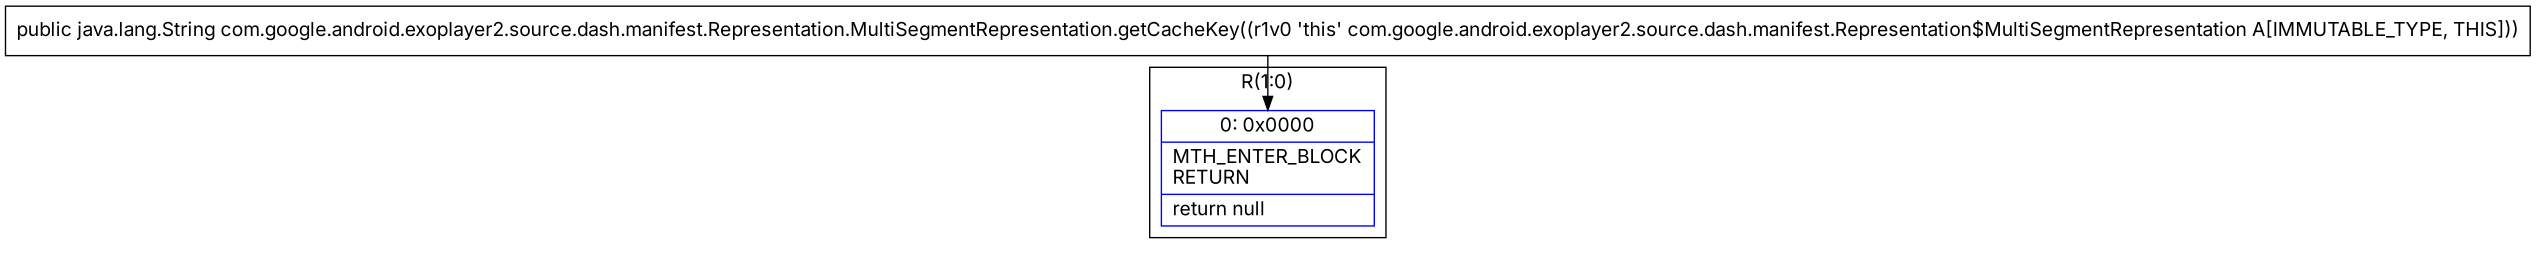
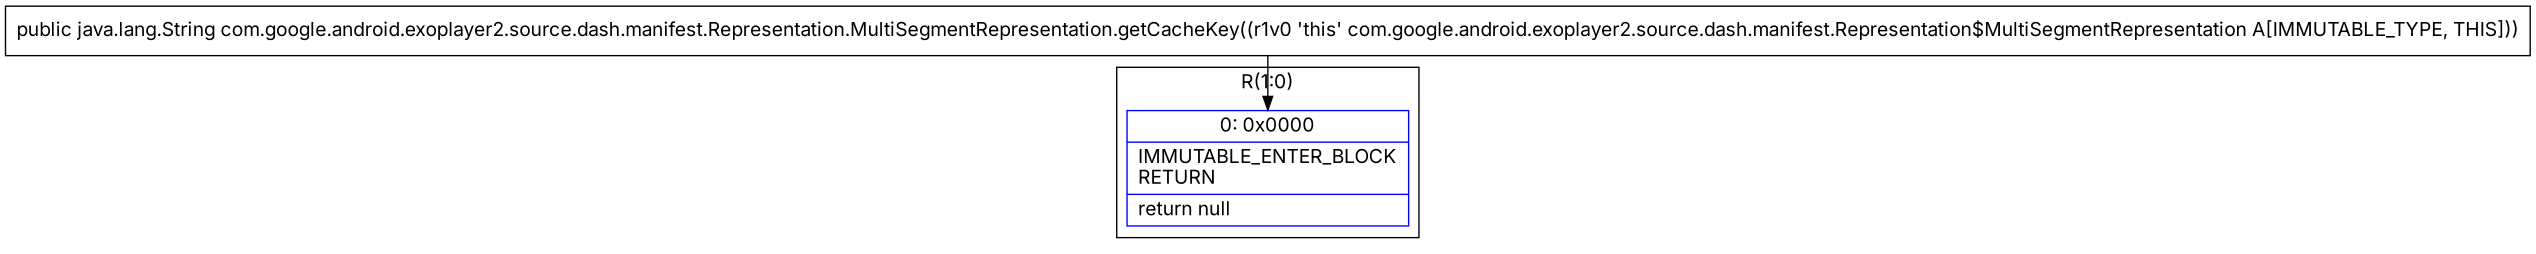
node "0: 0x0000": text "MTH_ENTER_BLOCK" -> "IMMUTABLE_ENTER_BLOCK"
